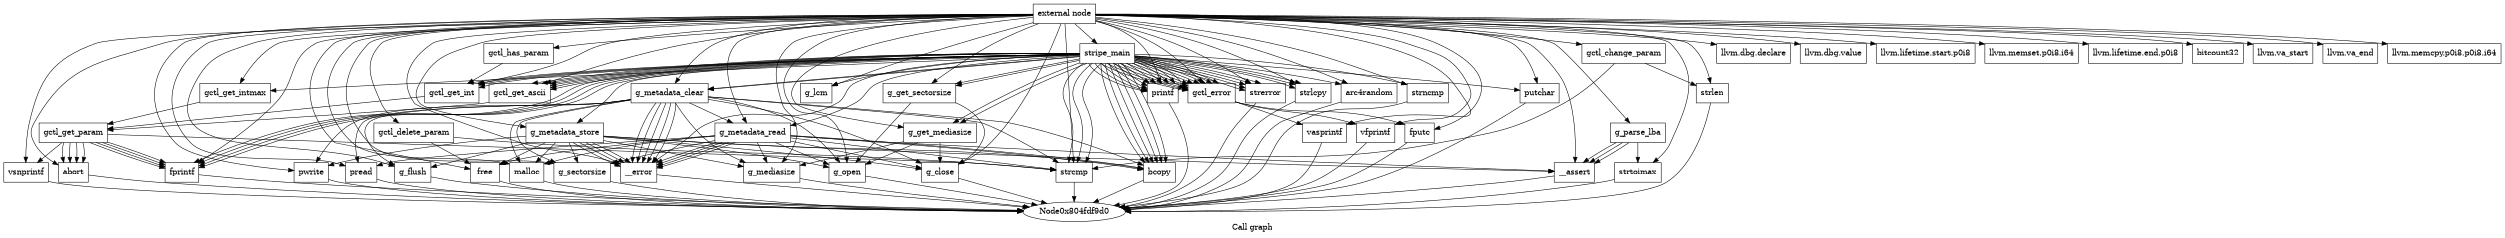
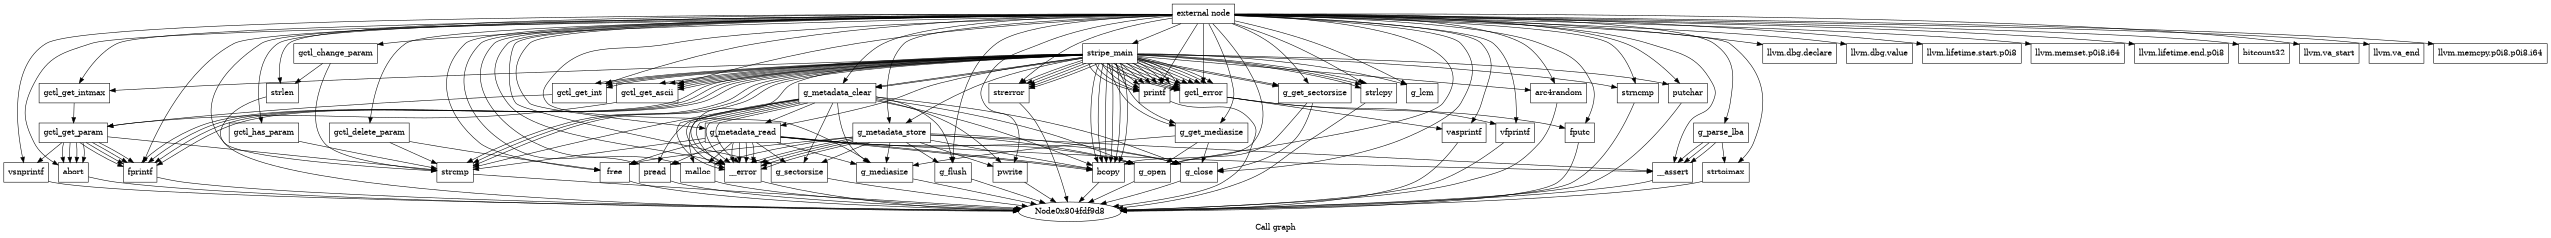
edge "gctl_has_param" -> "gctl_get_int": now "gctl_has_param" -> "strcmp"
edge "external node" -> "bcopy": added
node "Node0x804fdf9d0": label "Node0x804fdf9d0" -> "Node0x804fdf9d8"
